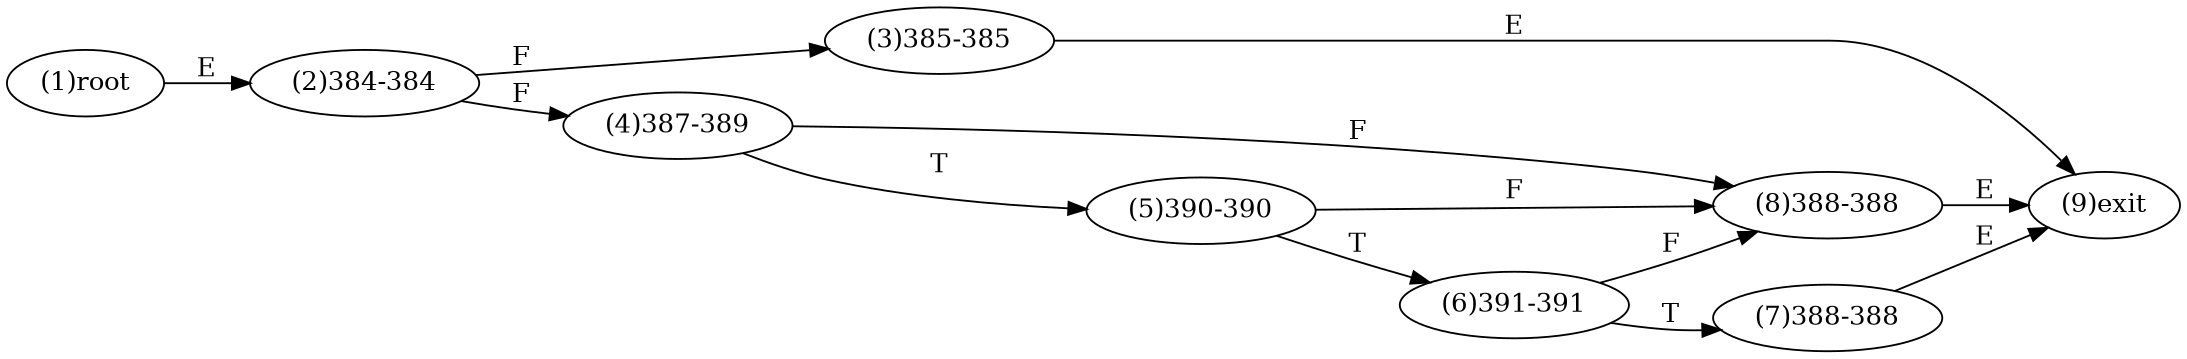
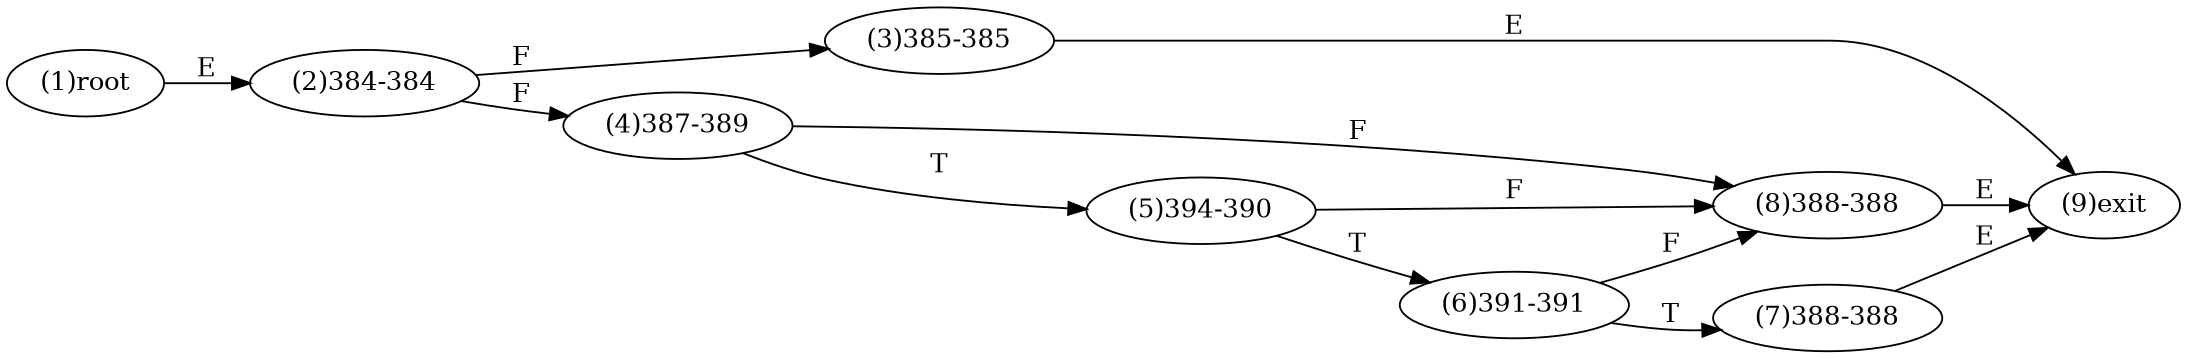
node "(5)390-390": label "(5)390-390" -> "(5)394-390"
